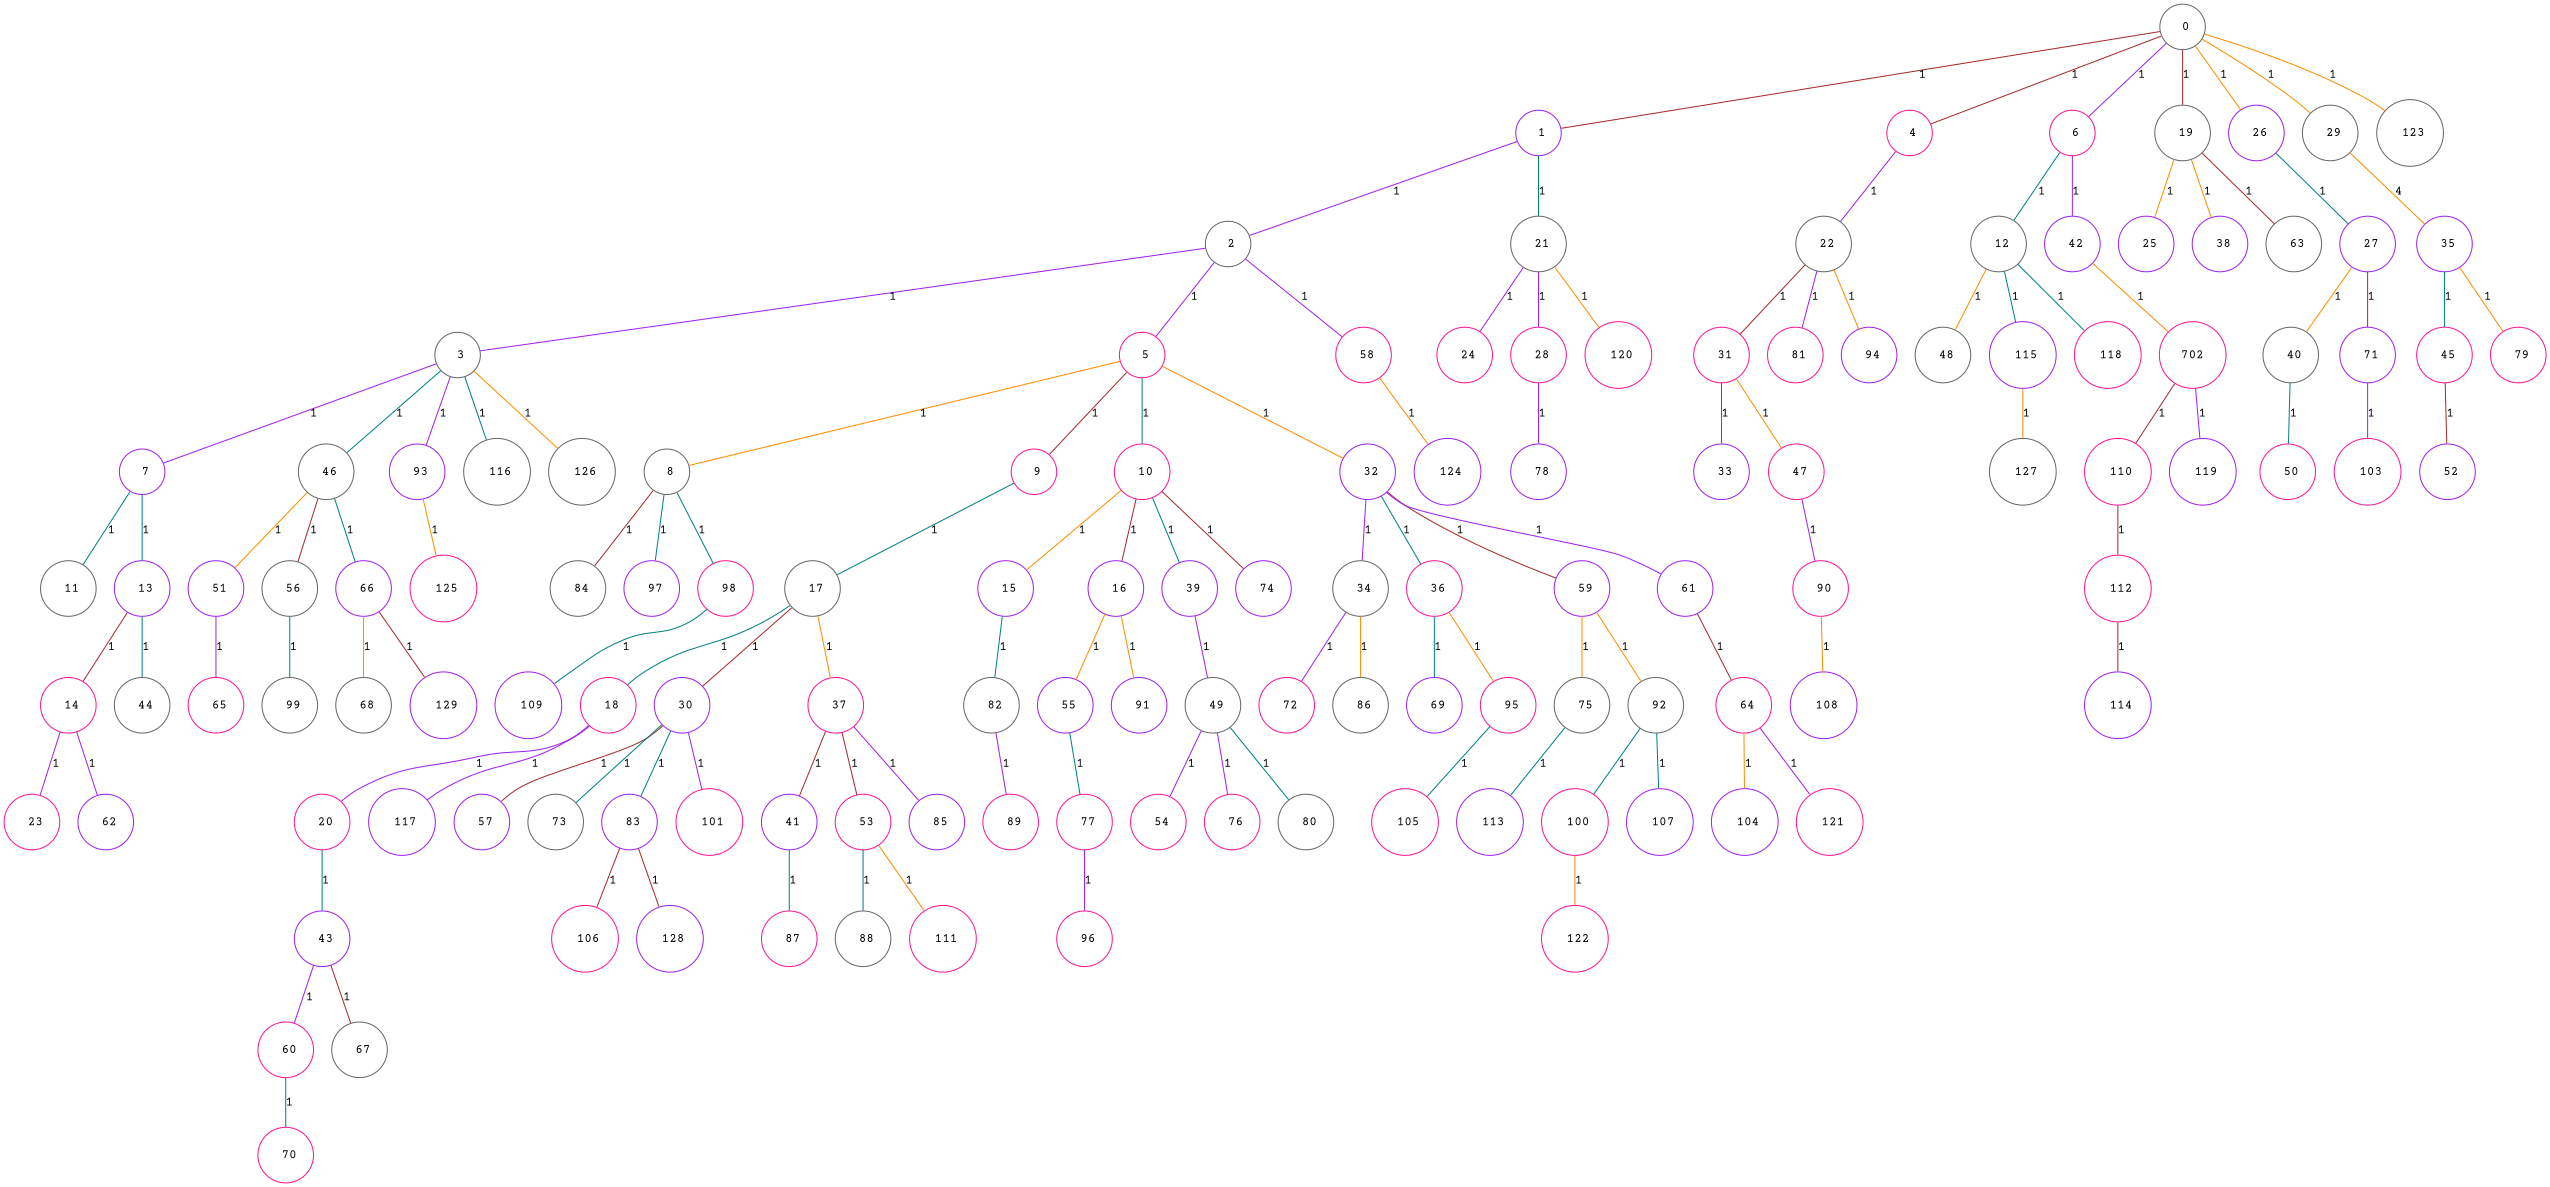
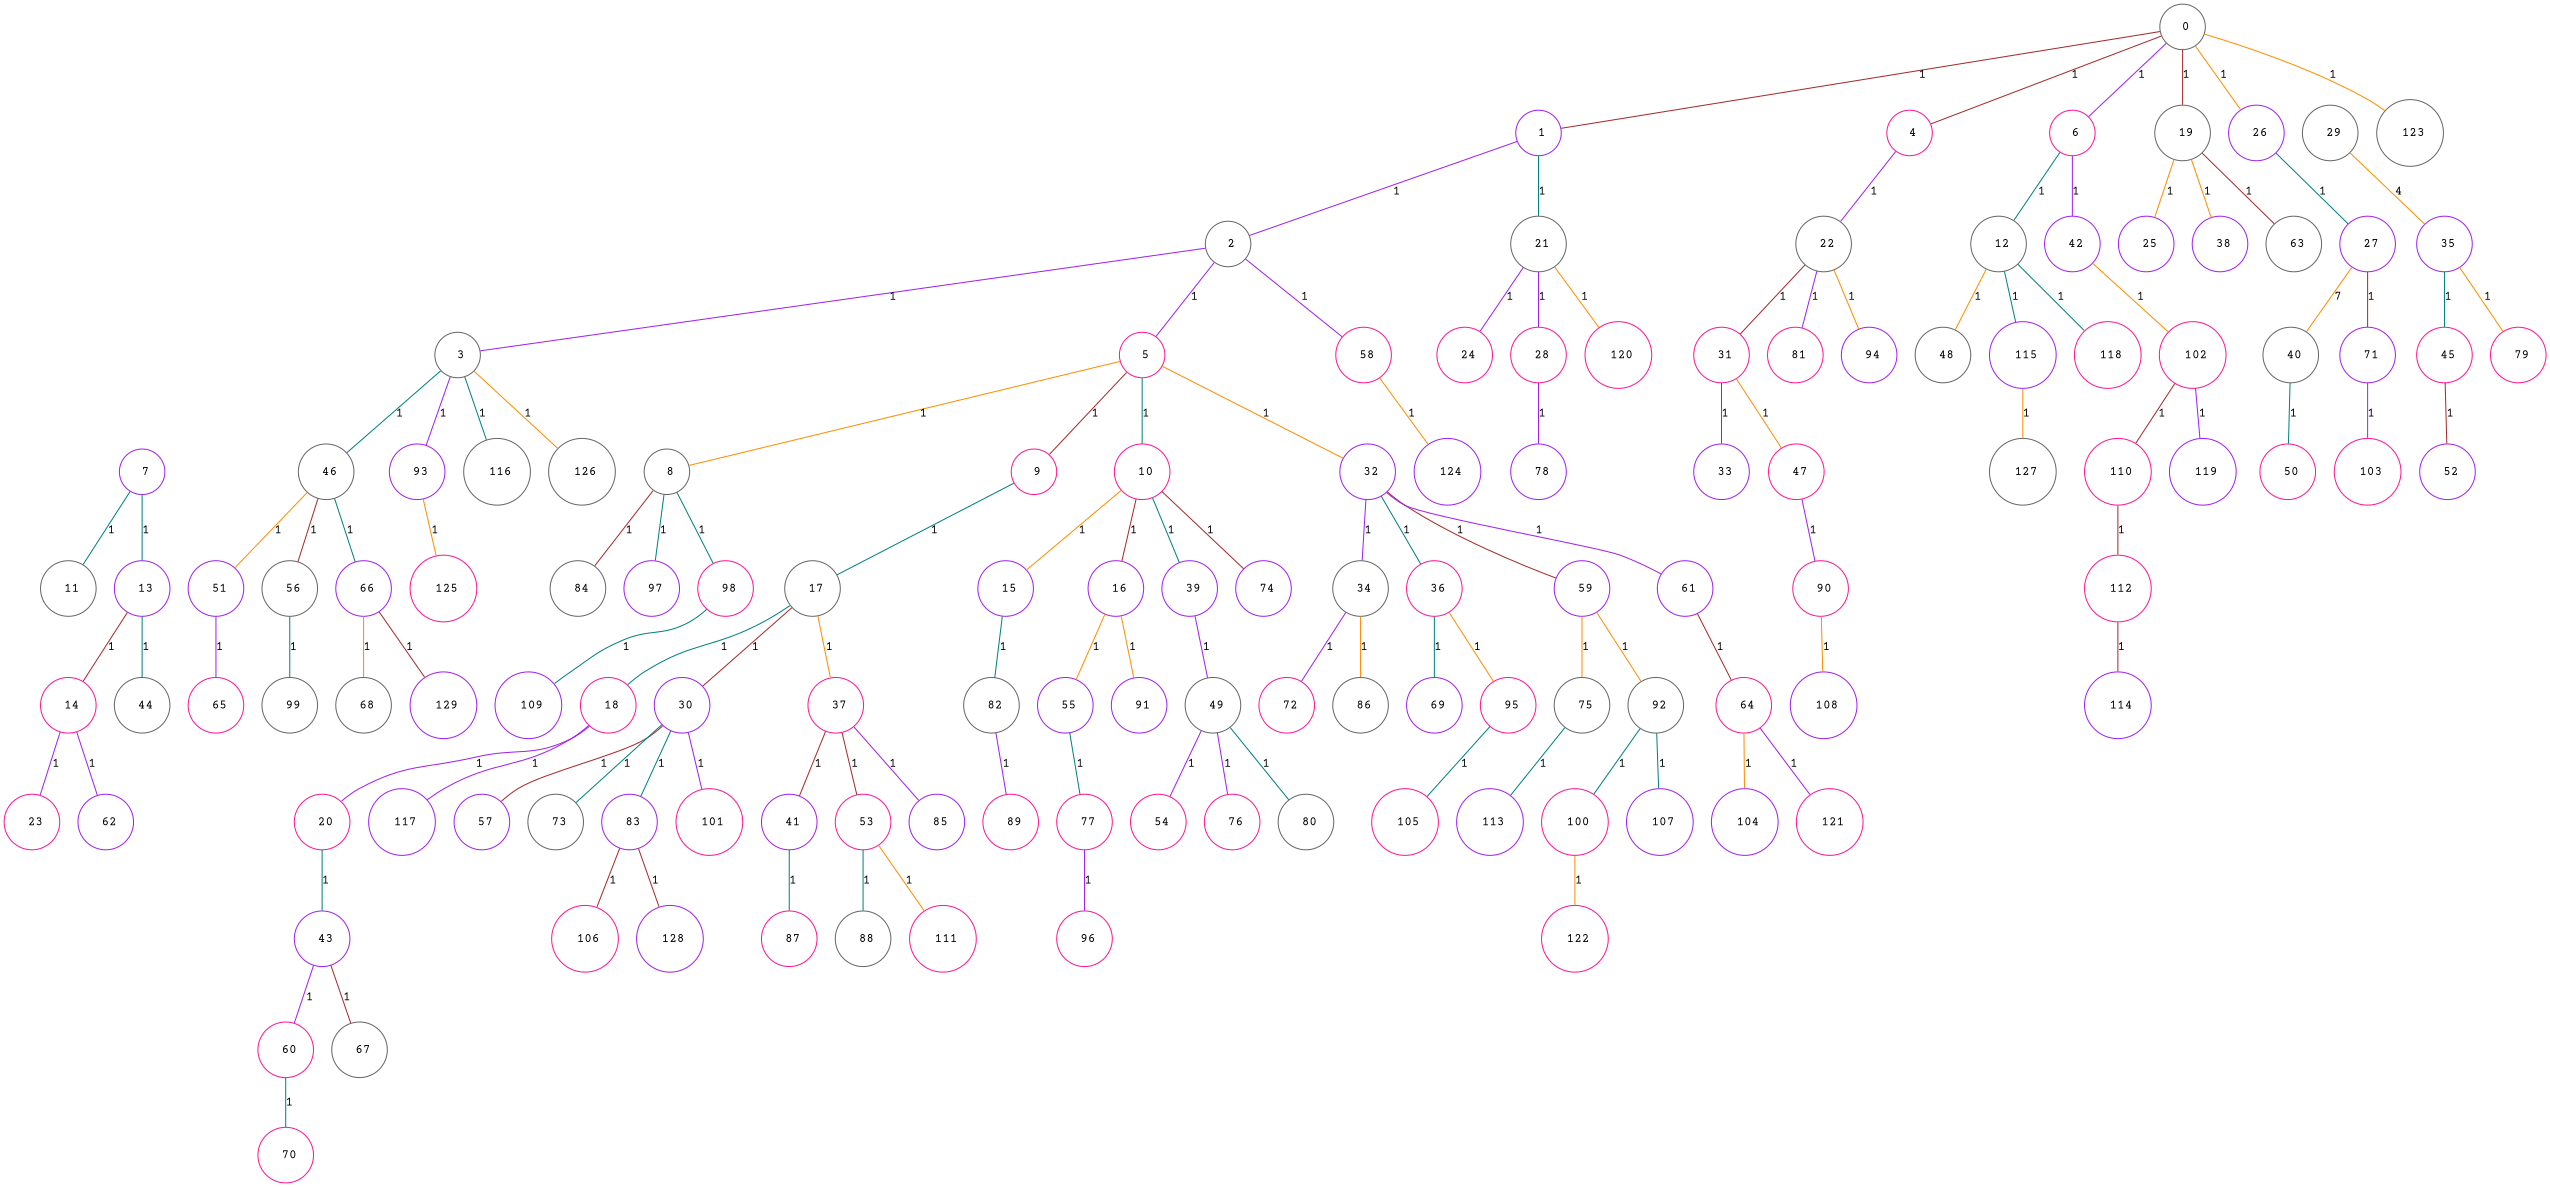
edge "0" -- "29": removed, label "1"
edge "27" -- "40": label "1" -> "7"
node "702": label "702" -> "102"
edge "3" -- "7": removed, label "1"
